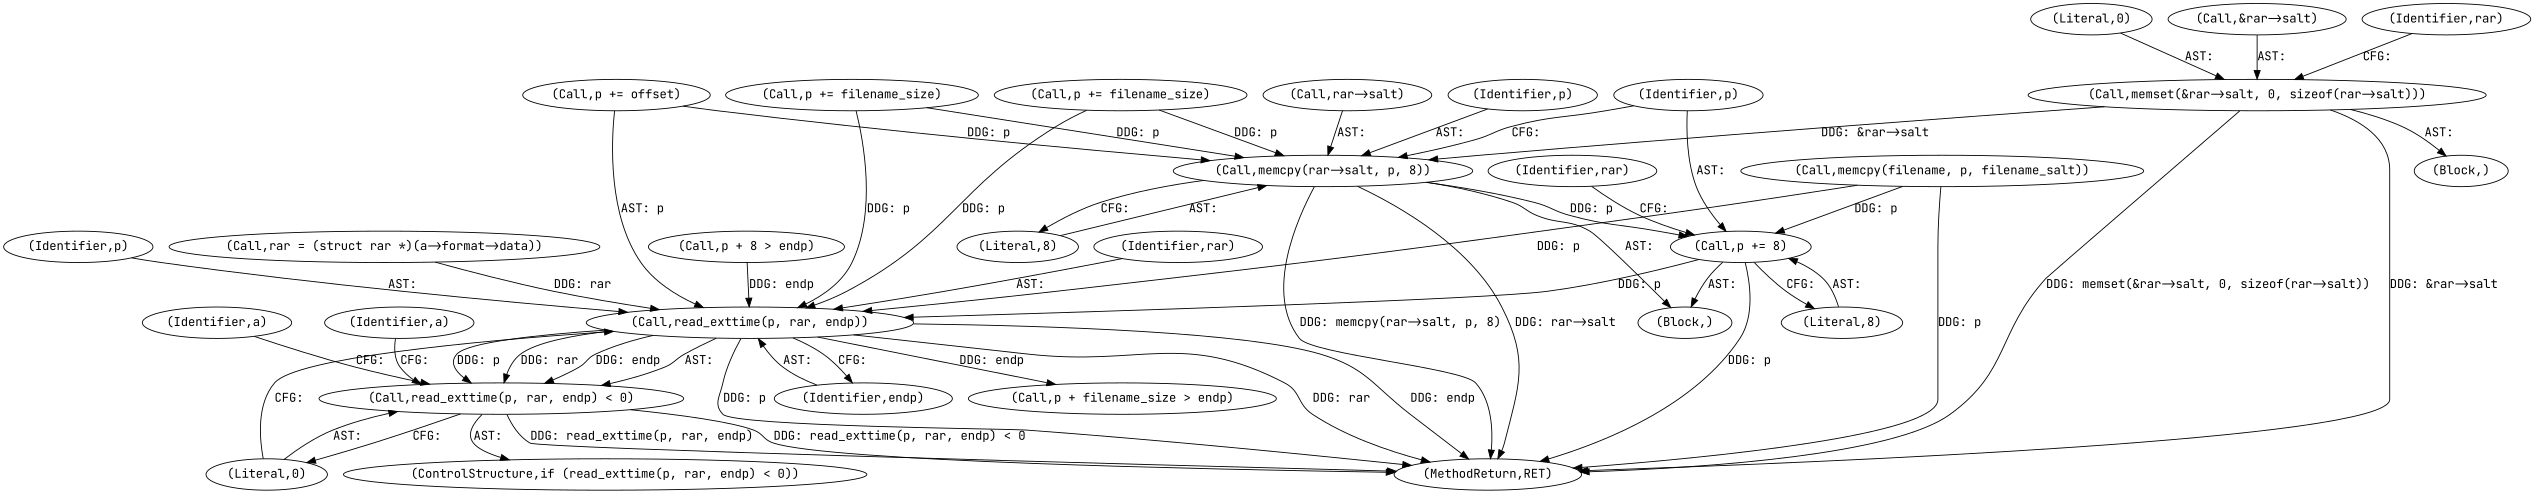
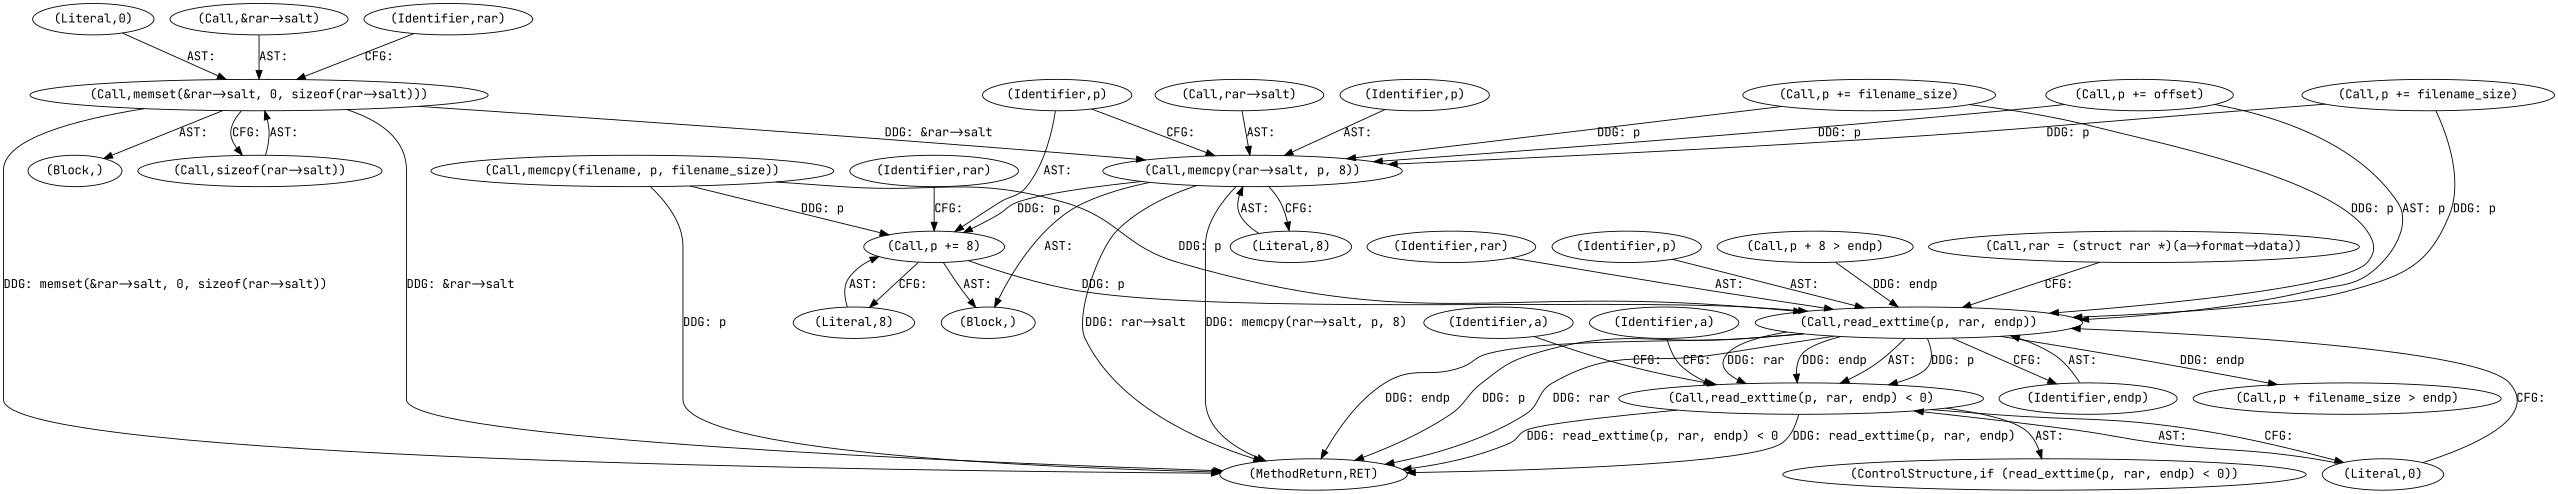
node "(Call,sizeof(rar->salt))": added
node "(Call,memcpy(filename, p, filename_salt))": label "(Call,memcpy(filename, p, filename_salt))" -> "(Call,memcpy(filename, p, filename_size))"
edge "(Call,rar = (struct rar *)(a->format->data))" -> "(Call,read_exttime(p, rar, endp))": label "DDG: rar" -> "CFG: "
edge "(Call,p += 8)" -> "(MethodReturn,RET)": removed, label "DDG: p"
